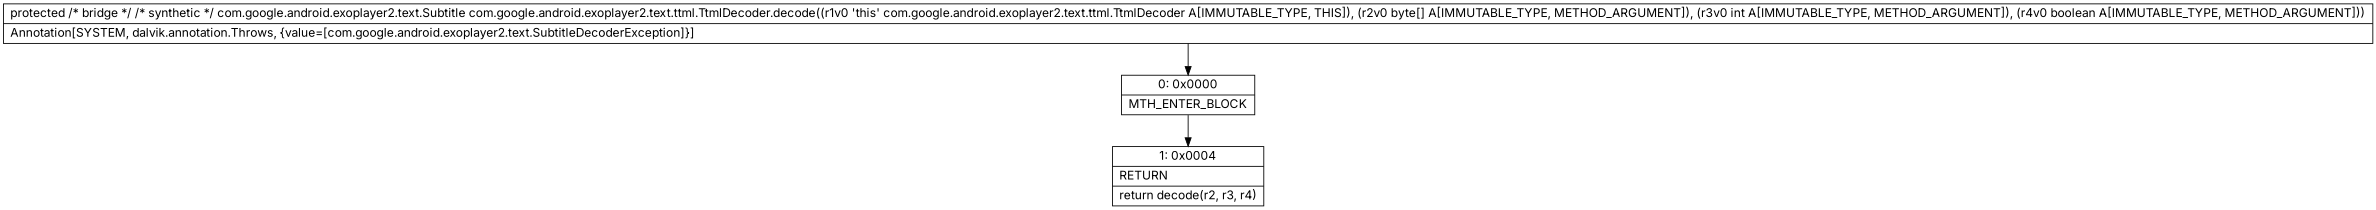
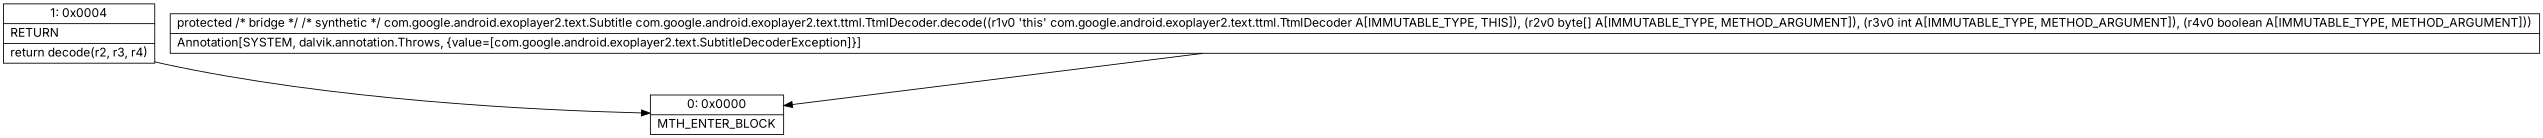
edge "0: 0x0000" -> "1: 0x0004": reversed
